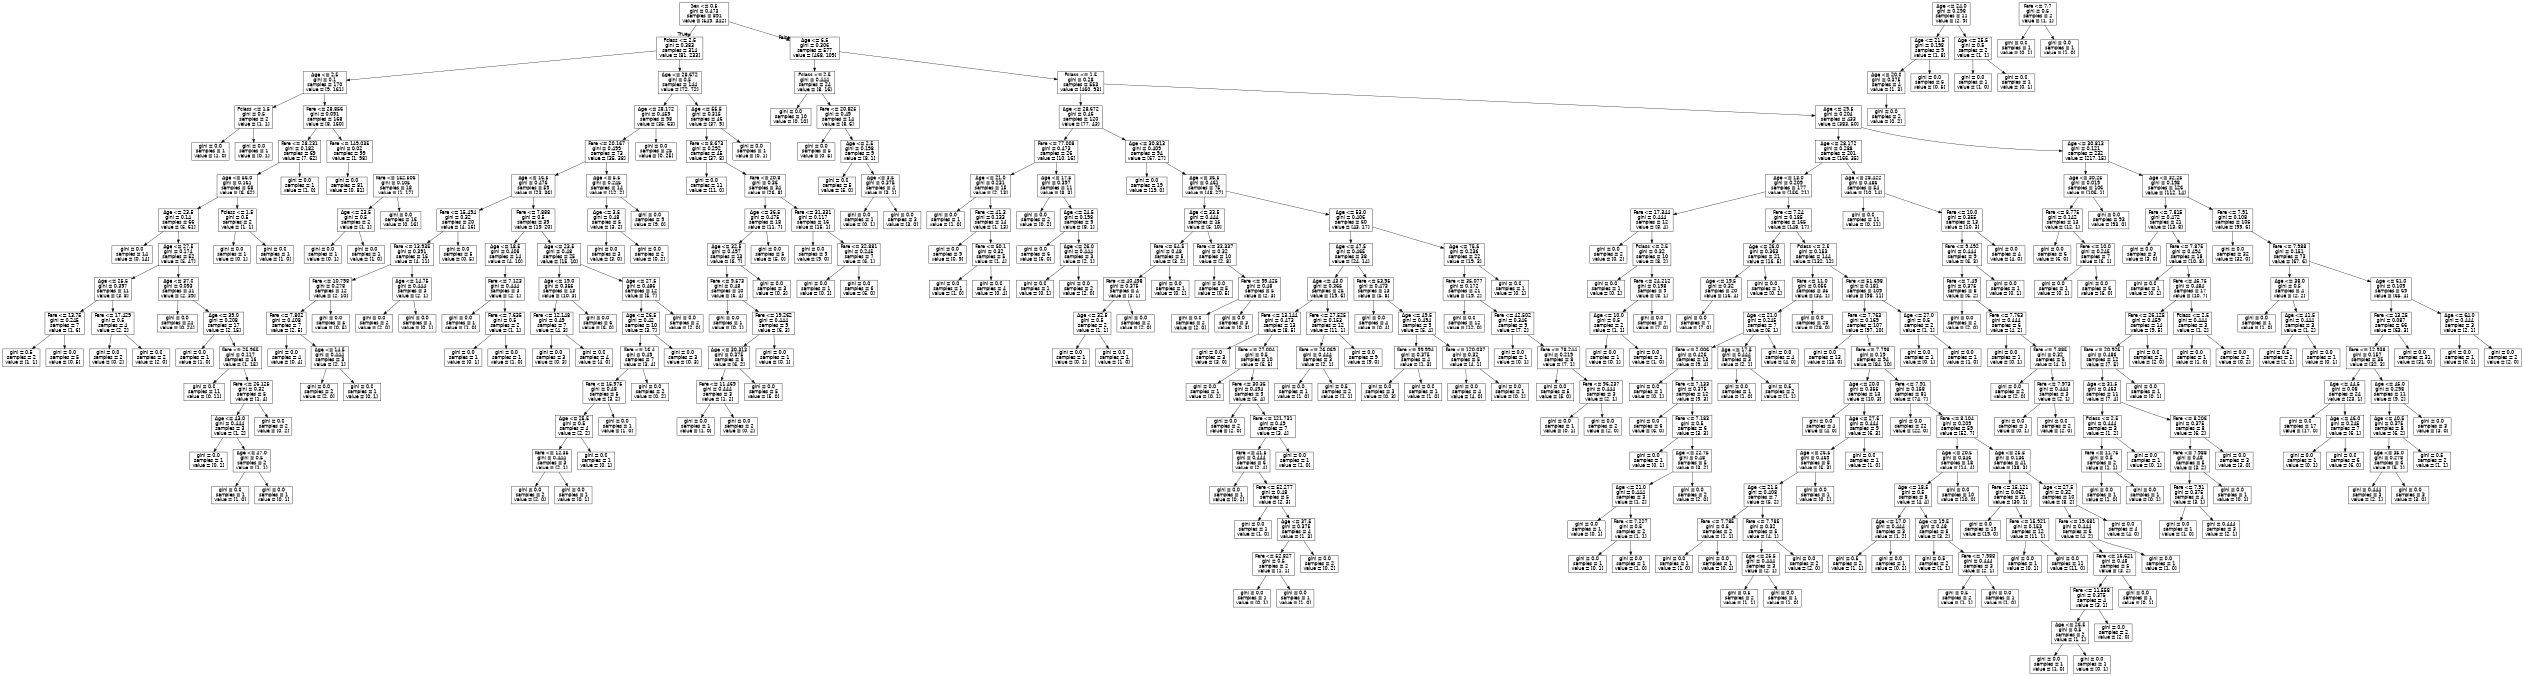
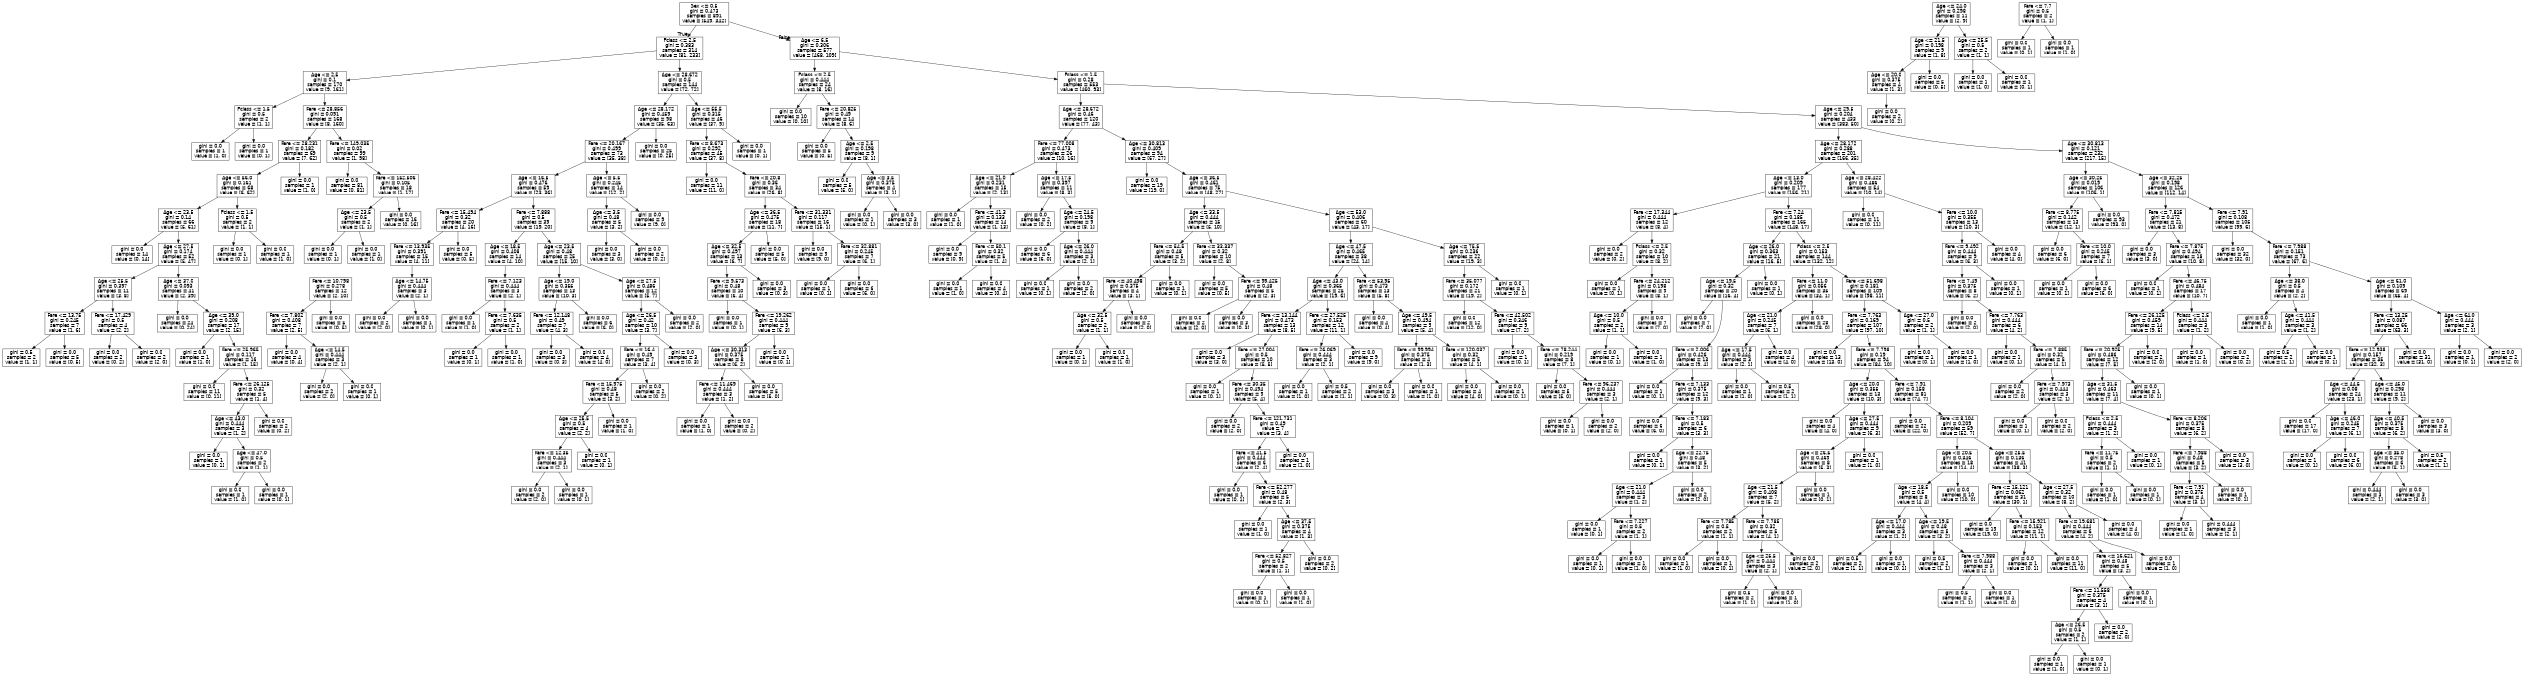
edge "Fare <= 149.035 gini = 0.02 samples = 99 value = [1, 98]" -> "Fare <= 152.506 gini = 0.105 samples = 18 value = [1, 17]": added
edge "Fare <= 13.935 gini = 0.391 samples = 15 value = [4, 11]" -> "Fare <= 10.798 gini = 0.278 samples = 12 value = [2, 10]": removed
edge "Age <= 21.0 gini = 0.245 samples = 7 value = [6, 1]" -> "Fare <= 2.006 gini = 0.426 samples = 13 value = [9, 4]": now "Age <= 19.5 gini = 0.32 samples = 20 value = [16, 4]" -> "Fare <= 2.006 gini = 0.426 samples = 13 value = [9, 4]"
node "Fare <= 121.731 gini = 0.49 samples = 7 value = [3, 4]": label "Fare <= 121.731 gini = 0.49 samples = 7 value = [3, 4]" -> "Fare <= 121.731 gini = 0.49 value = 7 value = [3, 4]"
